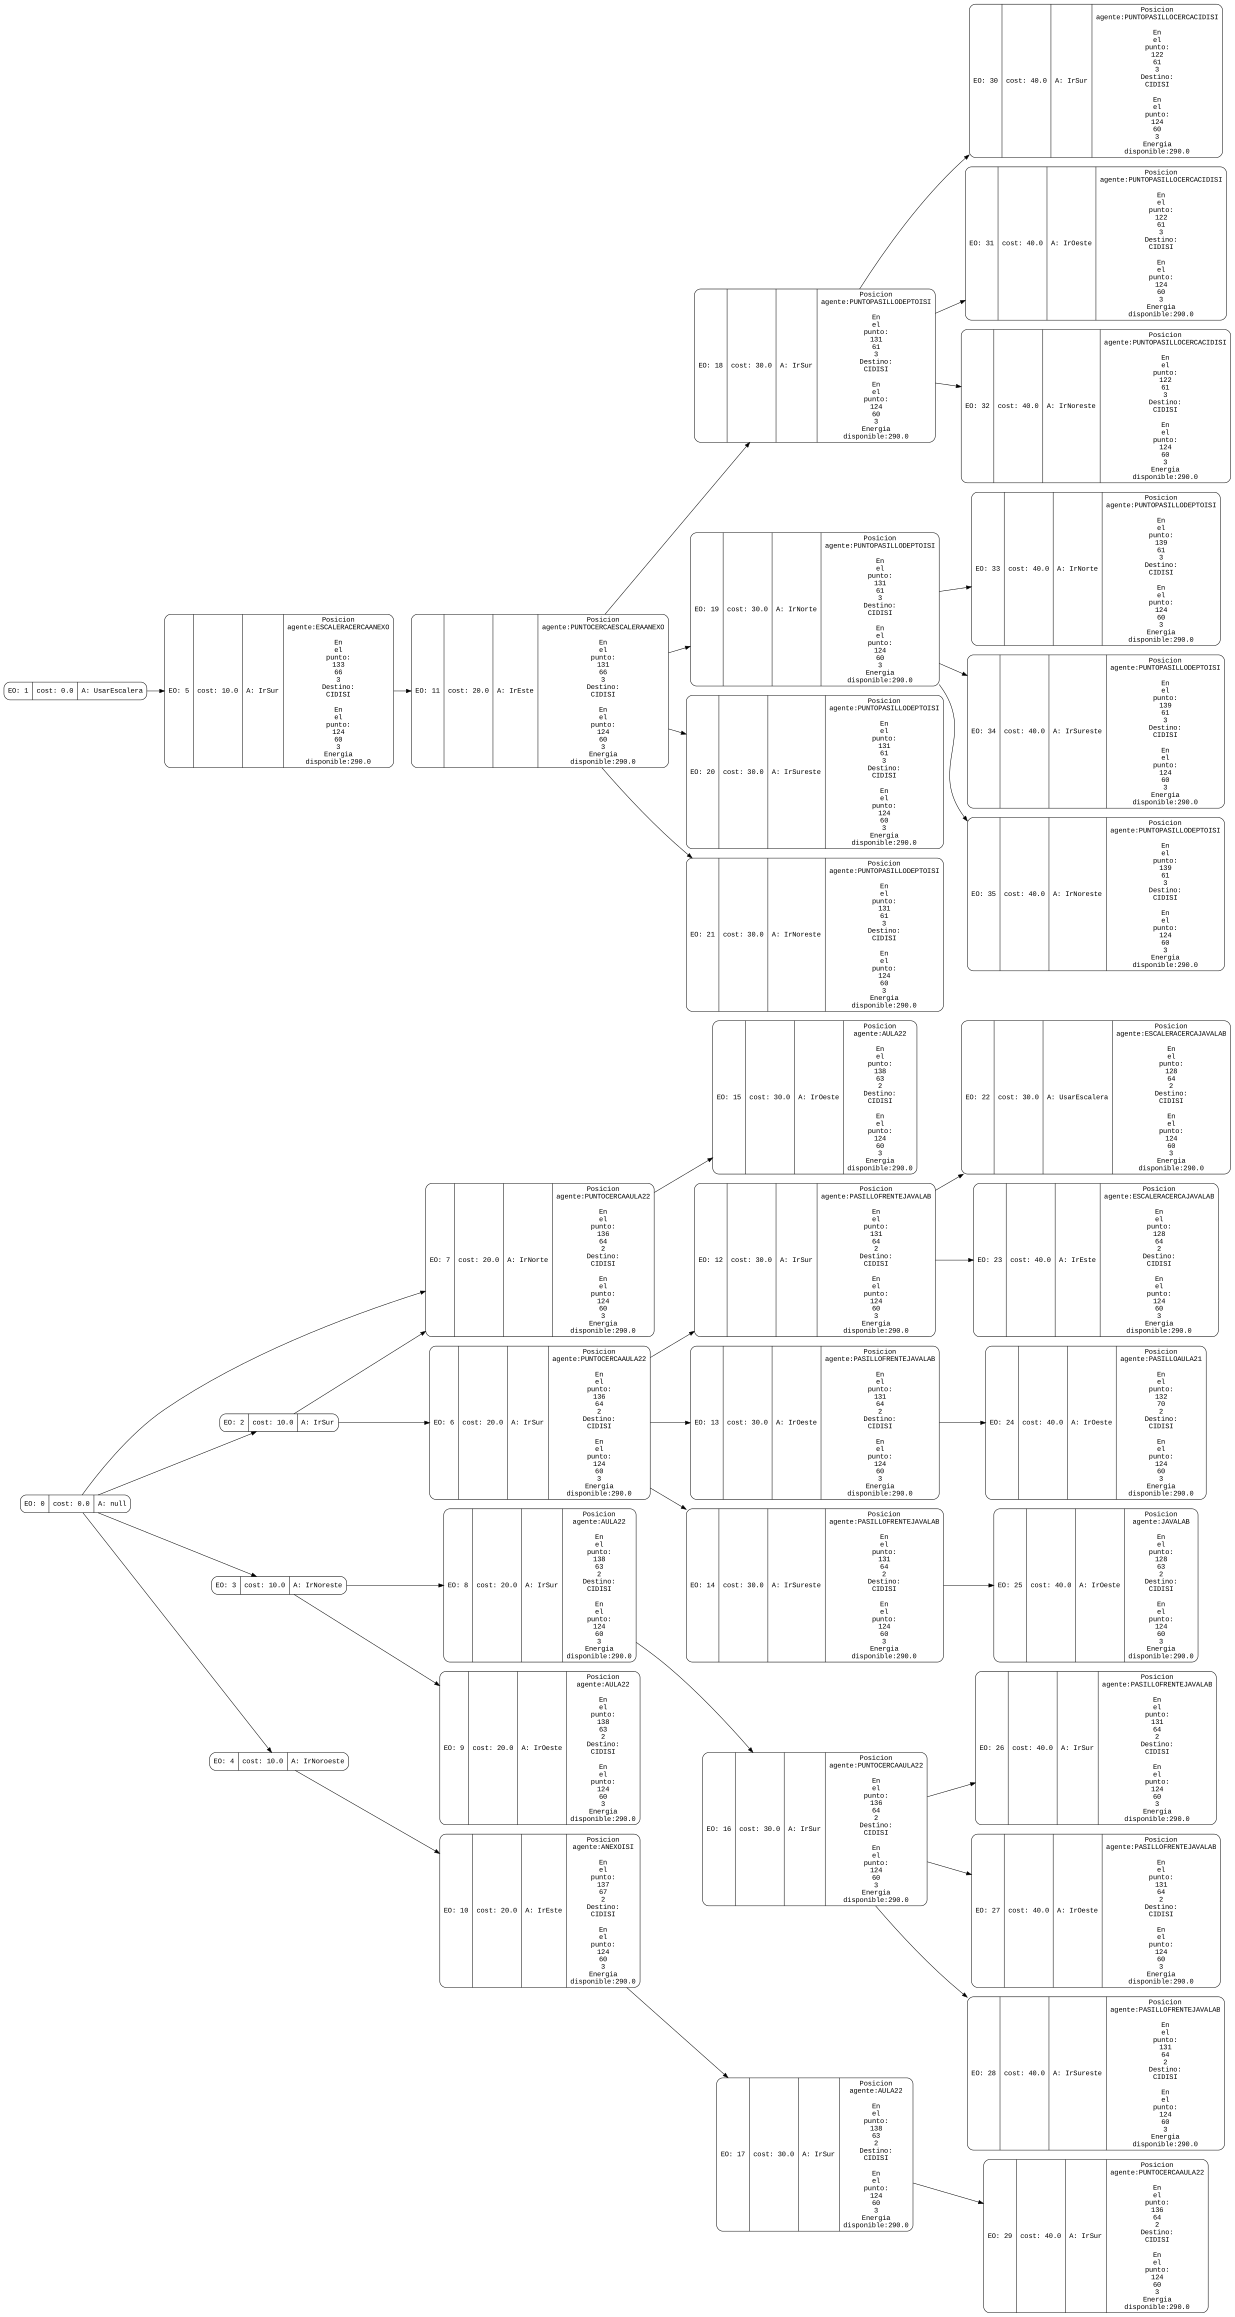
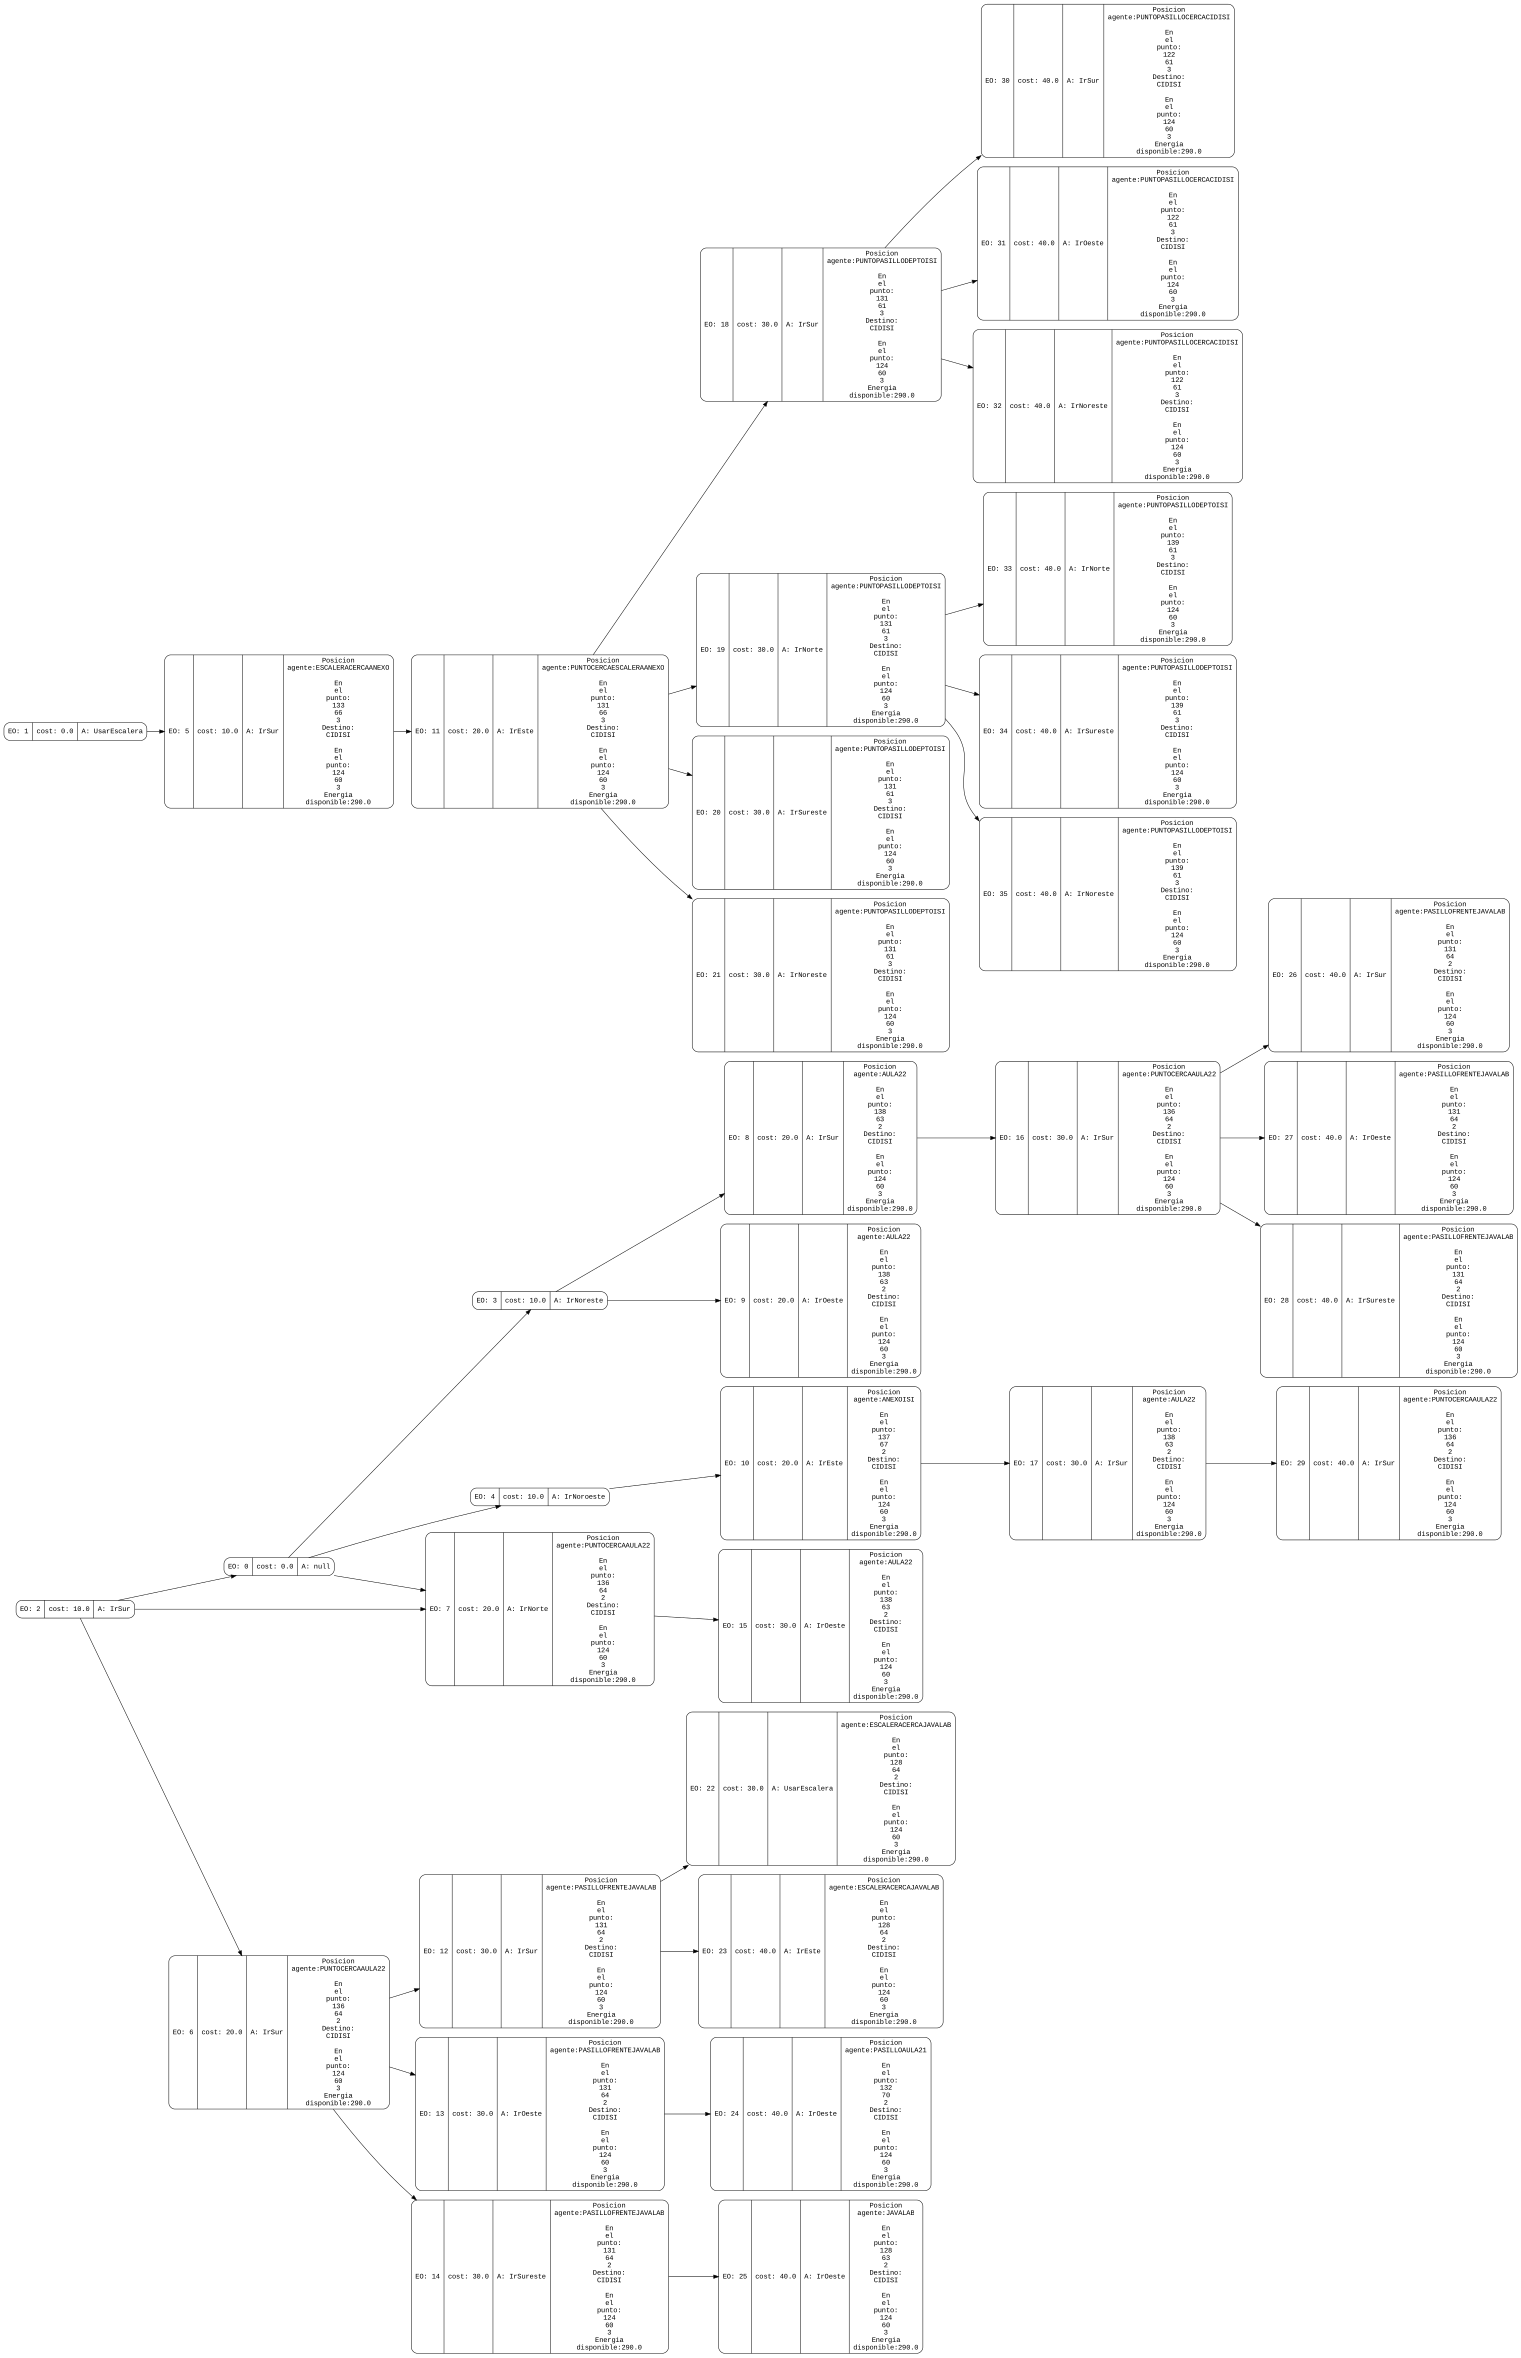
edge "EO: 0" -> "EO: 2": reversed
